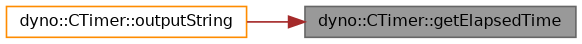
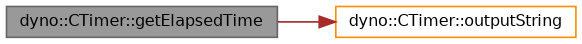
edge "dyno::CTimer::outputString" -> "dyno::CTimer::getElapsedTime": reversed
